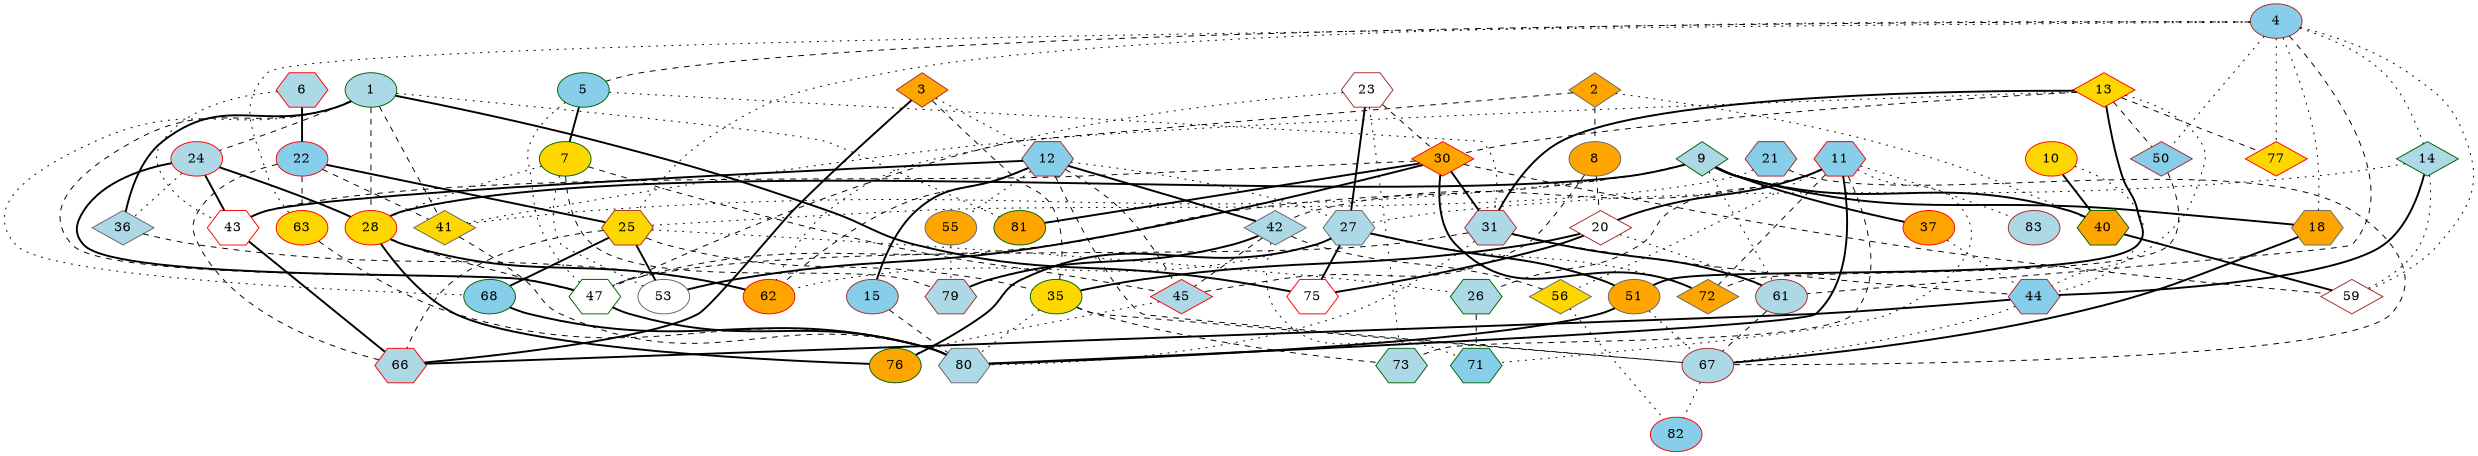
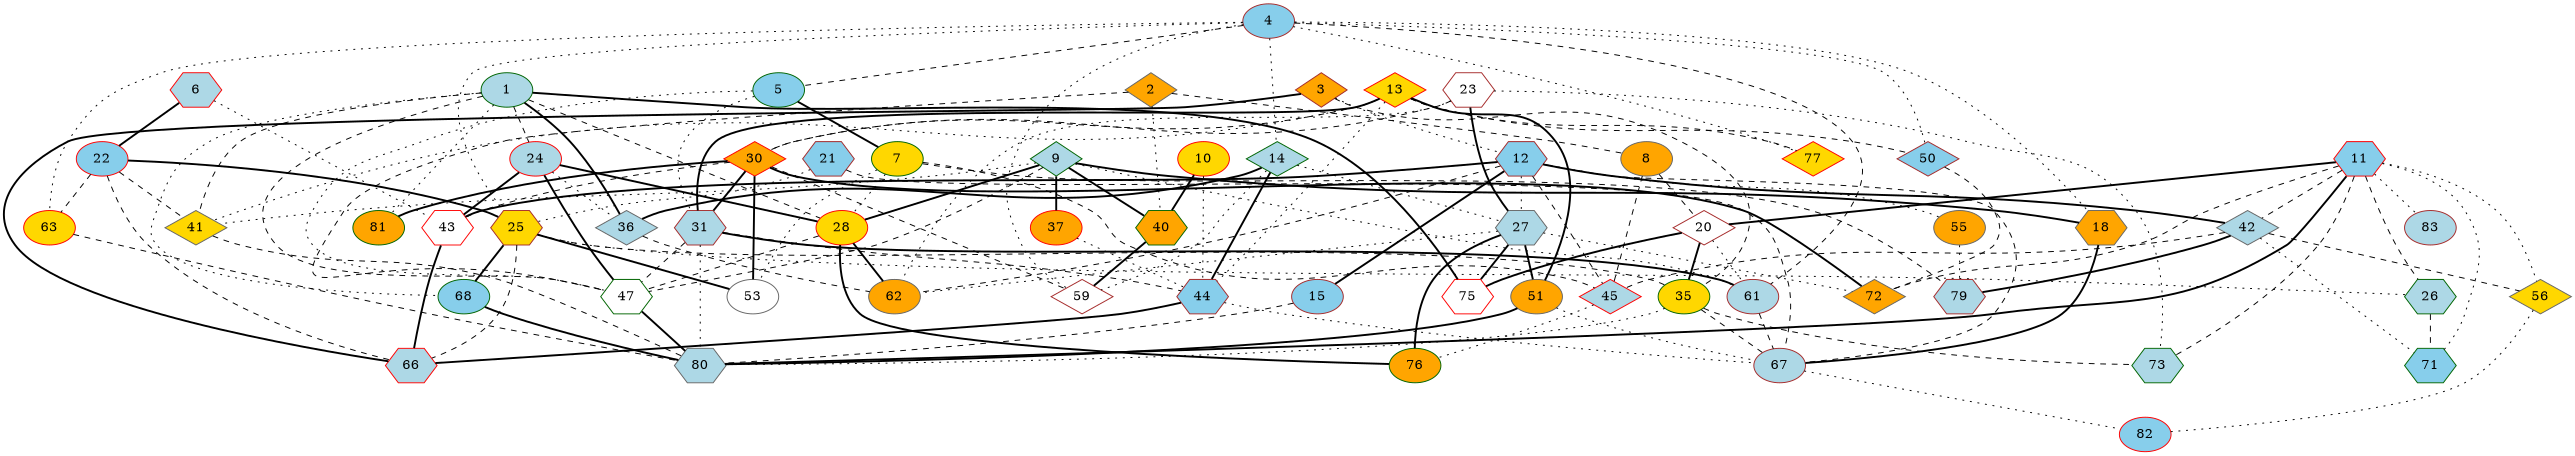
edge "14" -- "36": added
node "62": color red -> gray40
